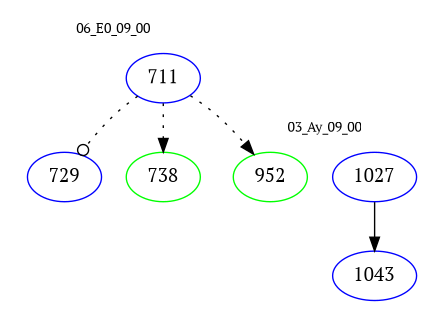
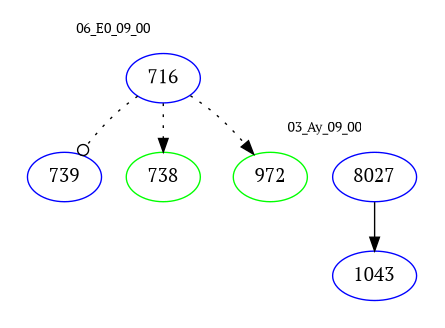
node "711": label "711" -> "716"
node "729": label "729" -> "739"
node "952": label "952" -> "972"
node "1027": label "1027" -> "8027"
